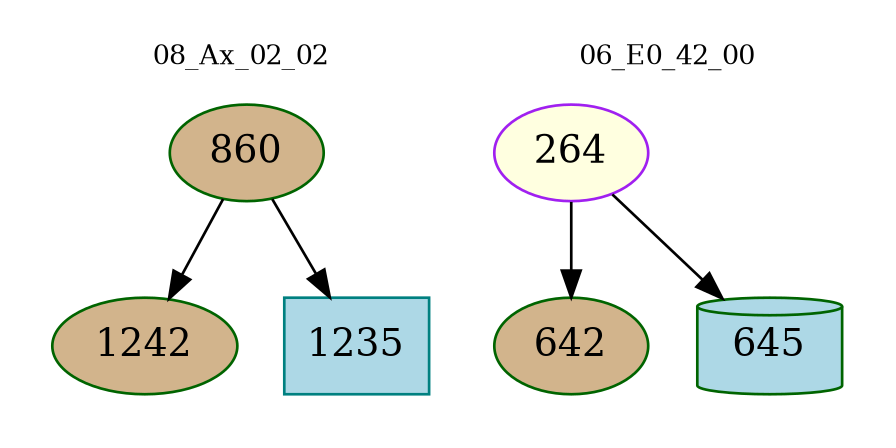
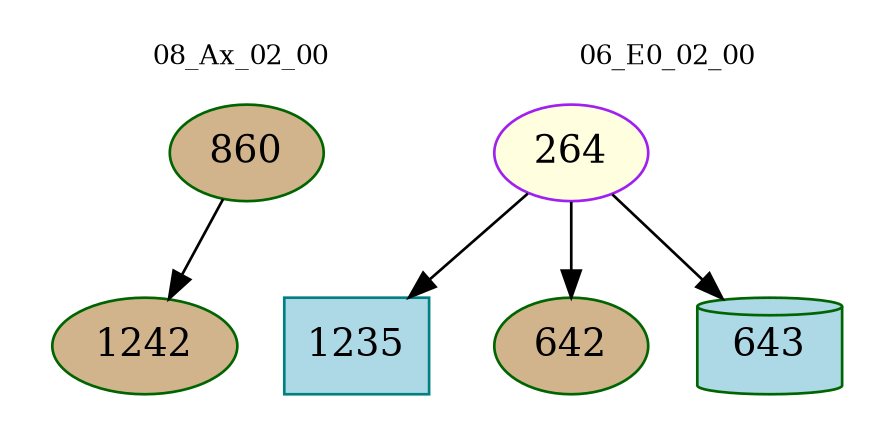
cluster "08_Ax_02_02": label "08_Ax_02_02" -> "08_Ax_02_00"
cluster "06_E0_42_00": label "06_E0_42_00" -> "06_E0_02_00"
edge "860" -> "1235": now "264" -> "1235"
node "645": label "645" -> "643"
